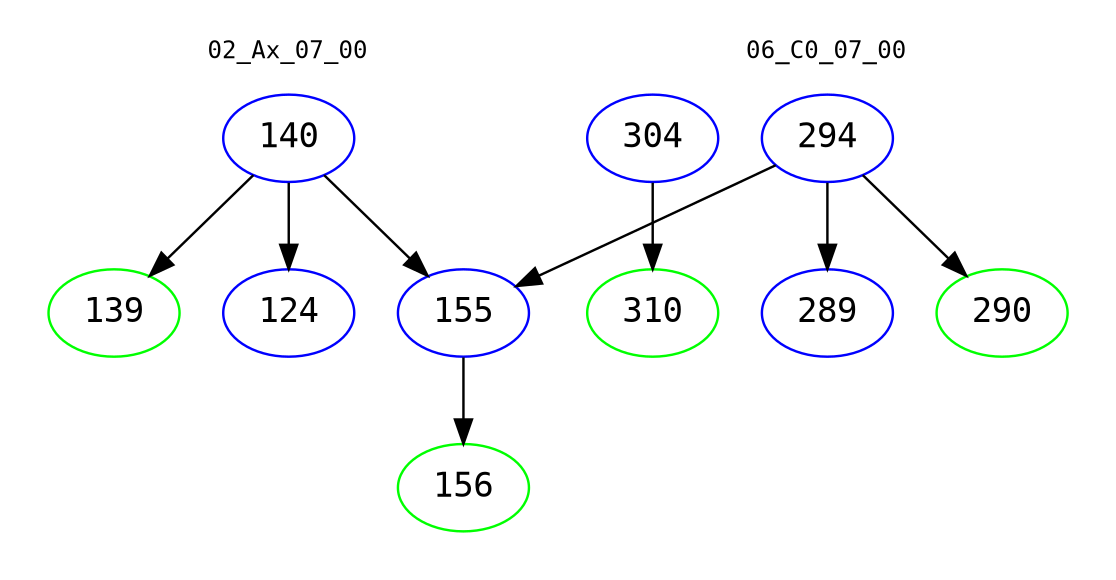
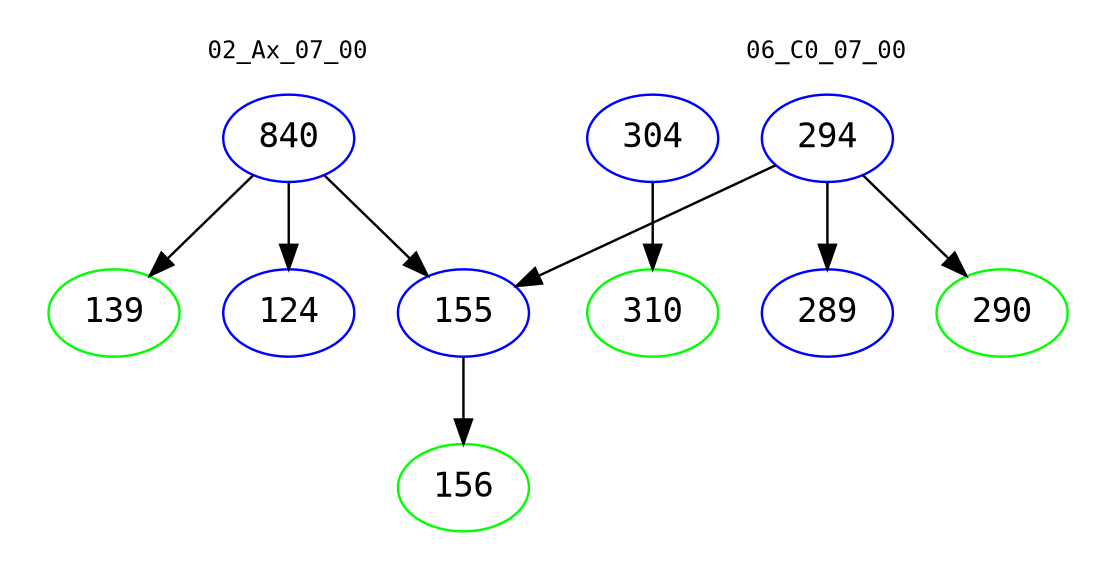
node "140": label "140" -> "840"
